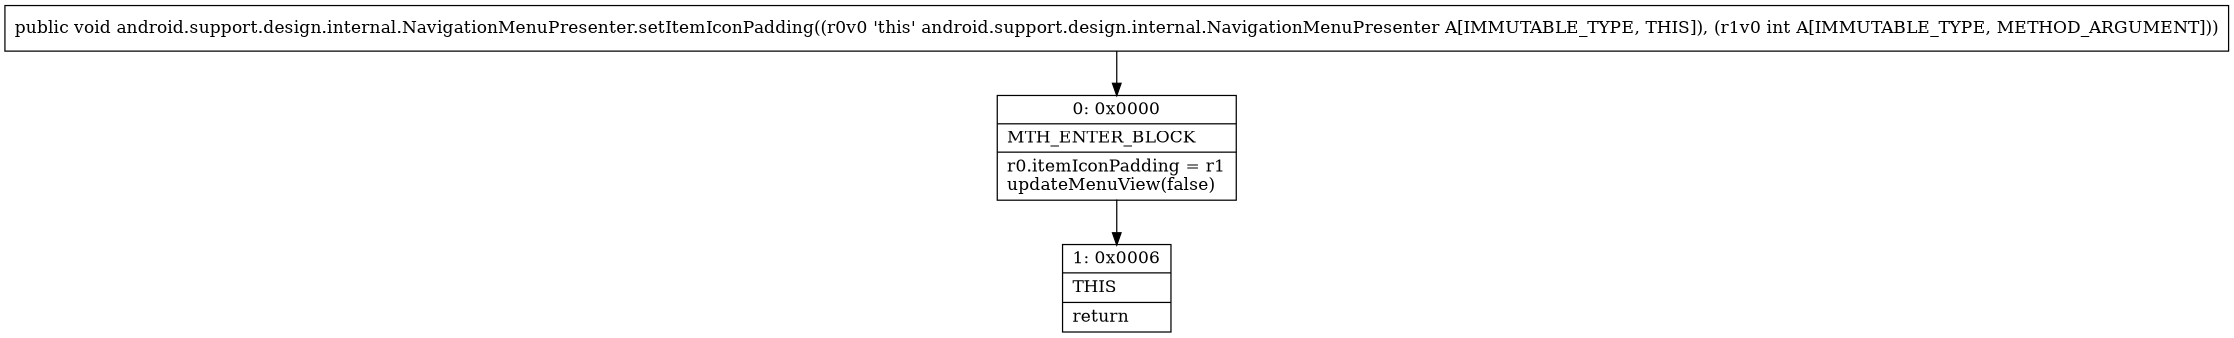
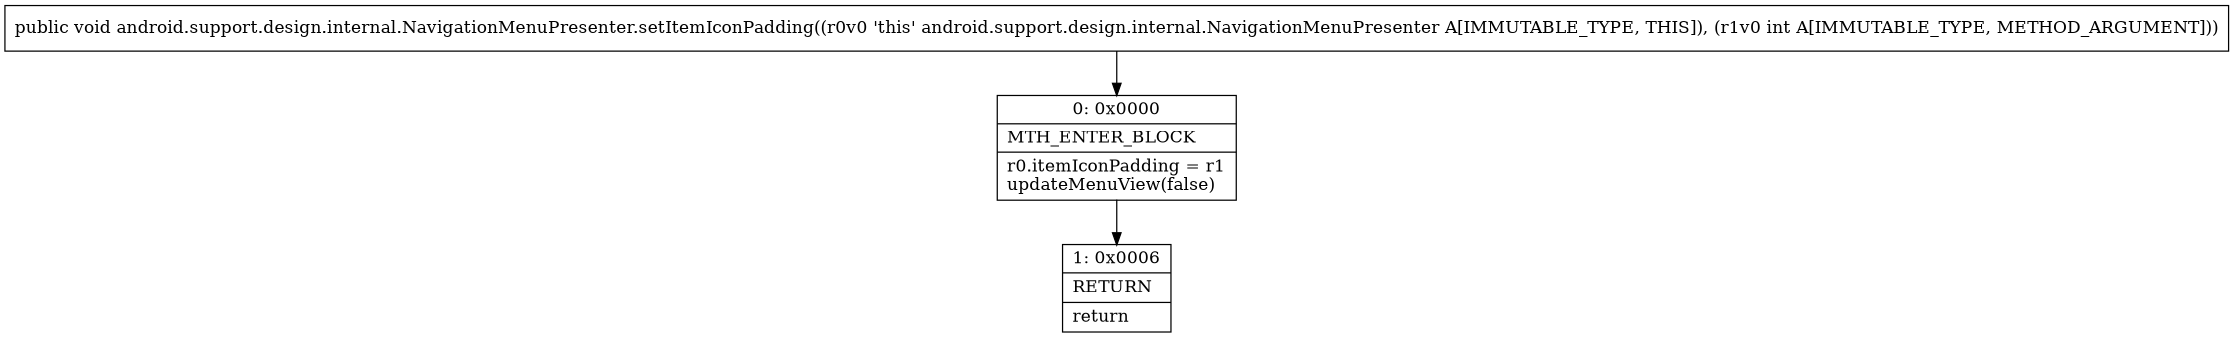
node "1: 0x0006": text "THIS" -> "RETURN"
